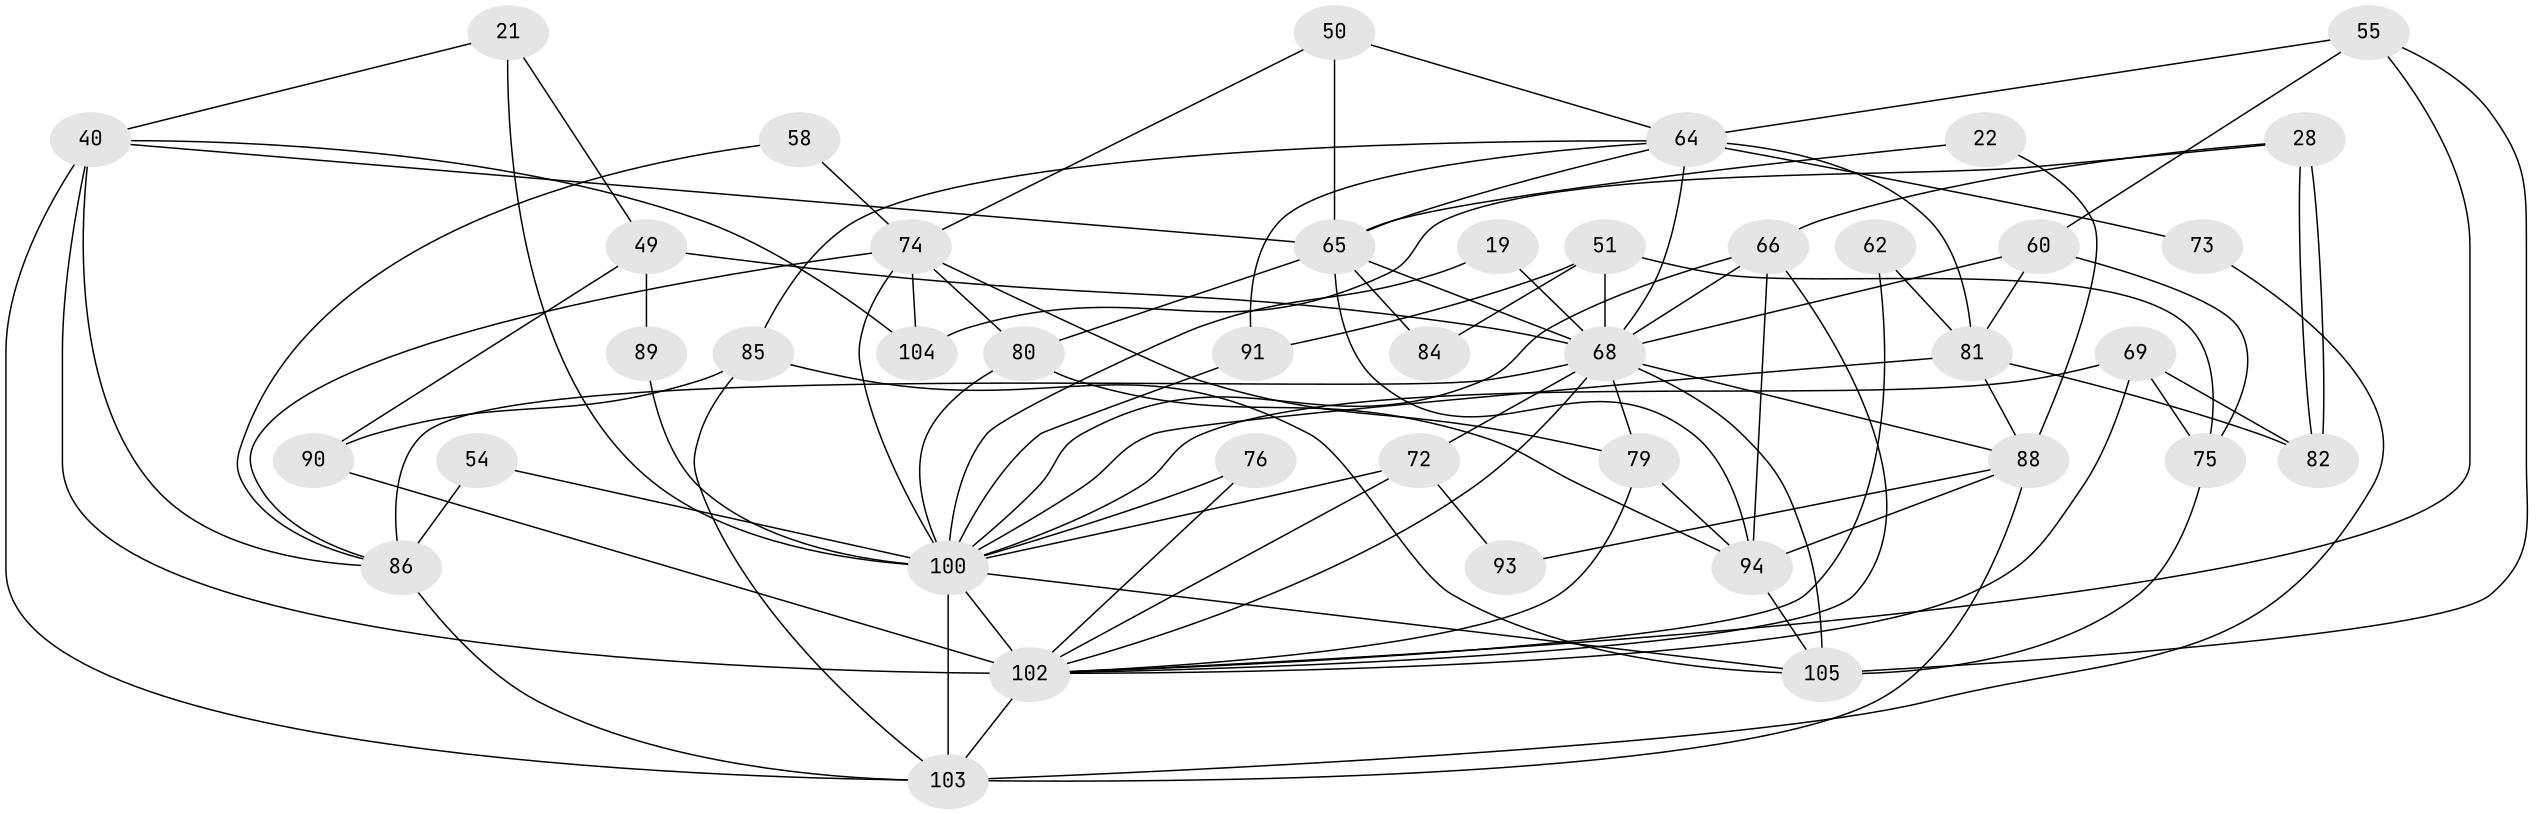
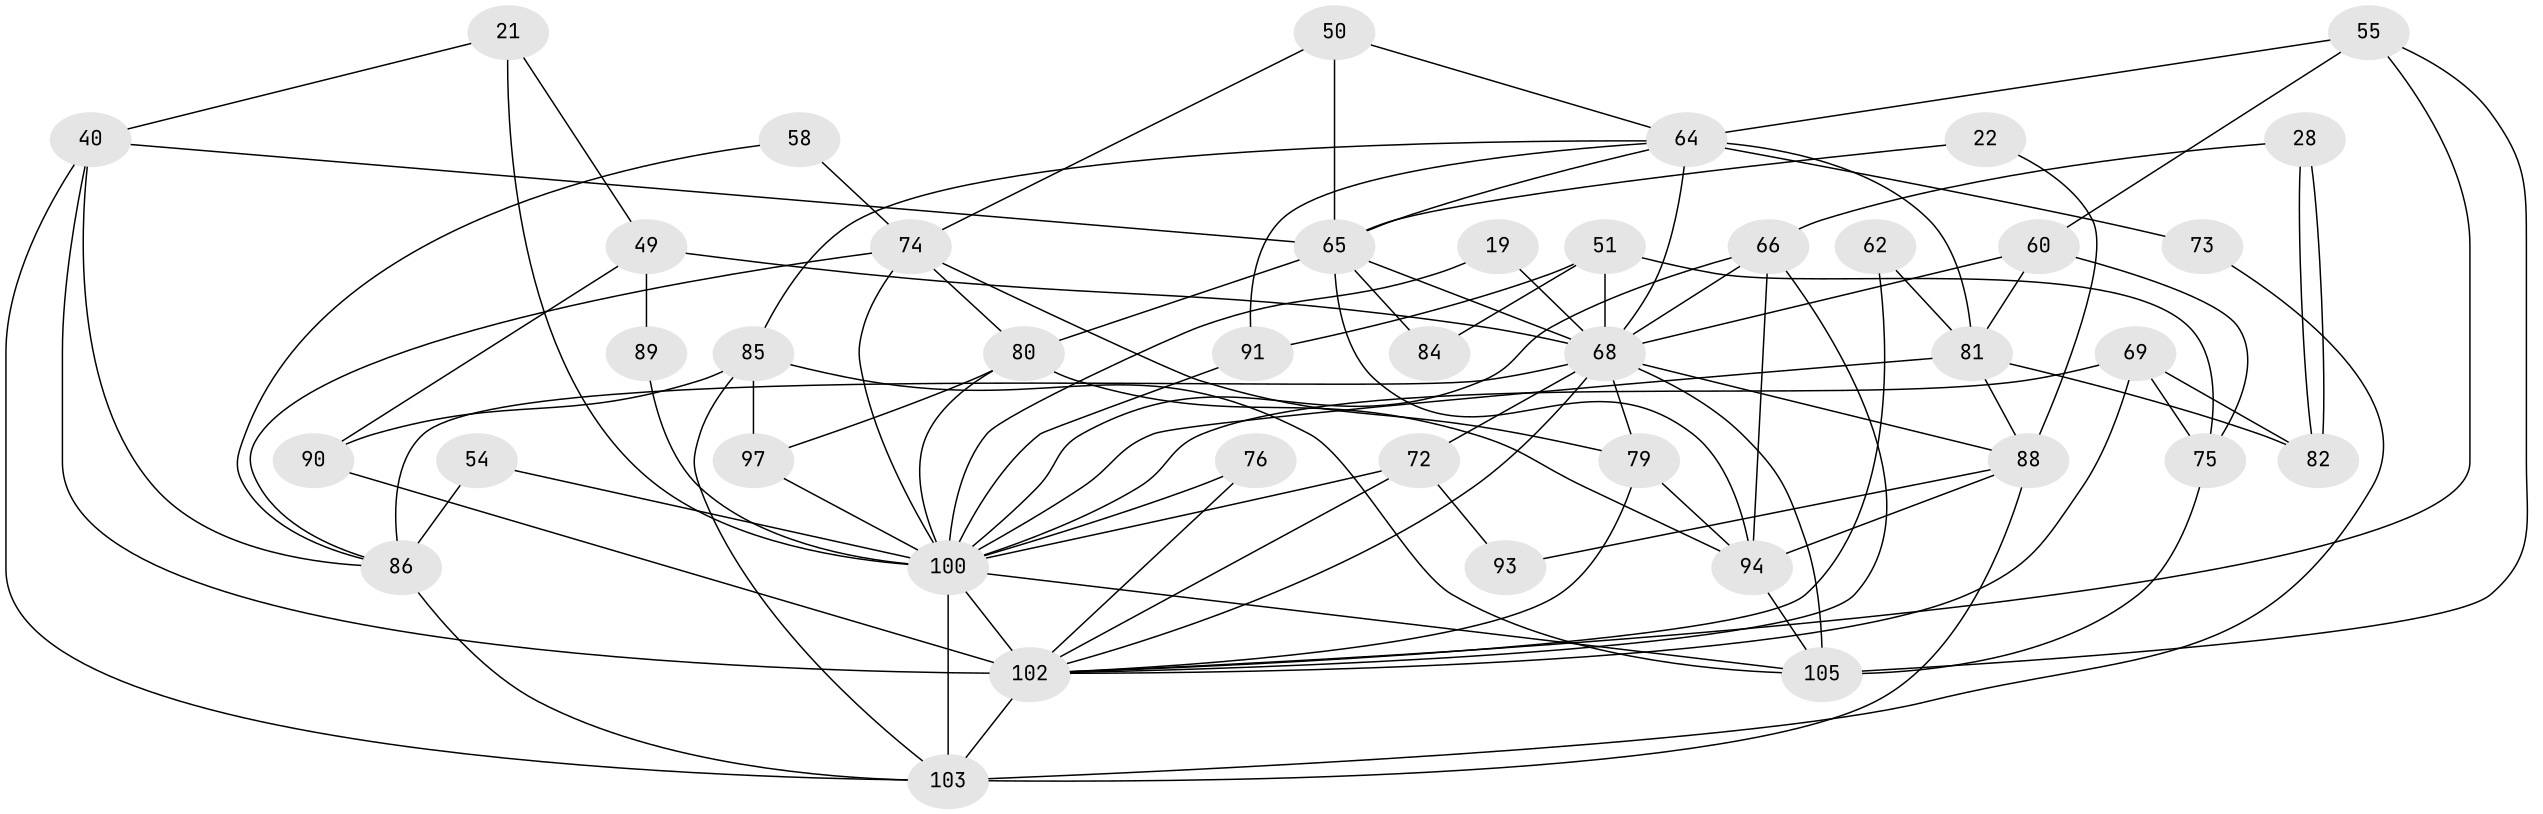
node "104": removed
node "97": added
